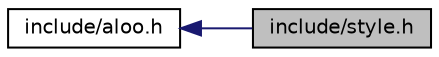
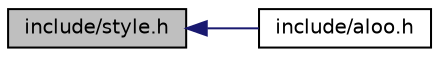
edge "include/style.h" -> "include/aloo.h": reversed
